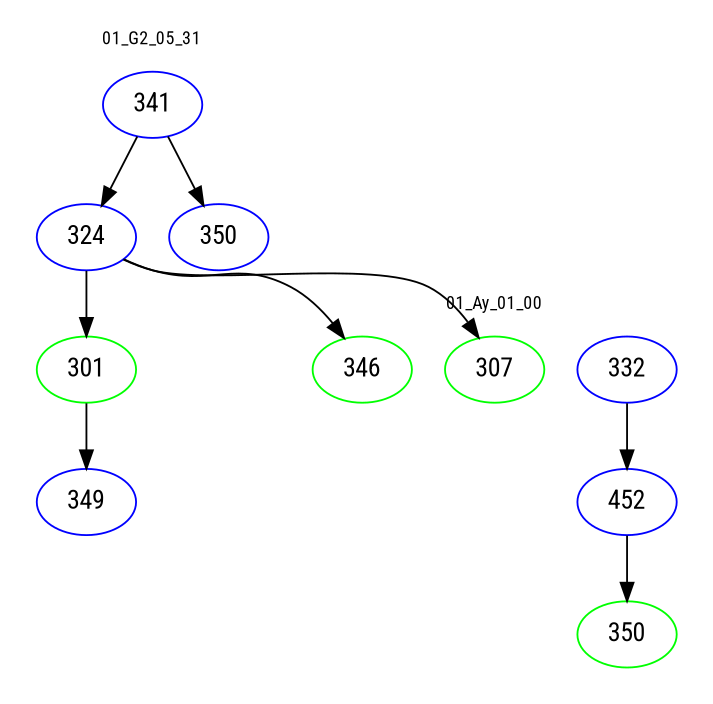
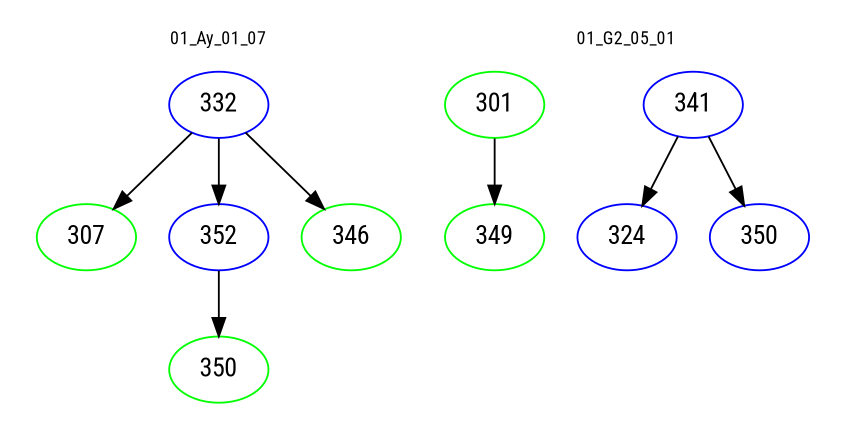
cluster "01_G2_05_31": label "01_G2_05_31" -> "01_G2_05_01"
edge "324" -> "346": now "332" -> "346"
edge "324" -> "307": now "332" -> "307"
edge "324" -> "301": removed
cluster "01_Ay_01_00": label "01_Ay_01_00" -> "01_Ay_01_07"
node "349": color blue -> green
node "452": label "452" -> "352"
